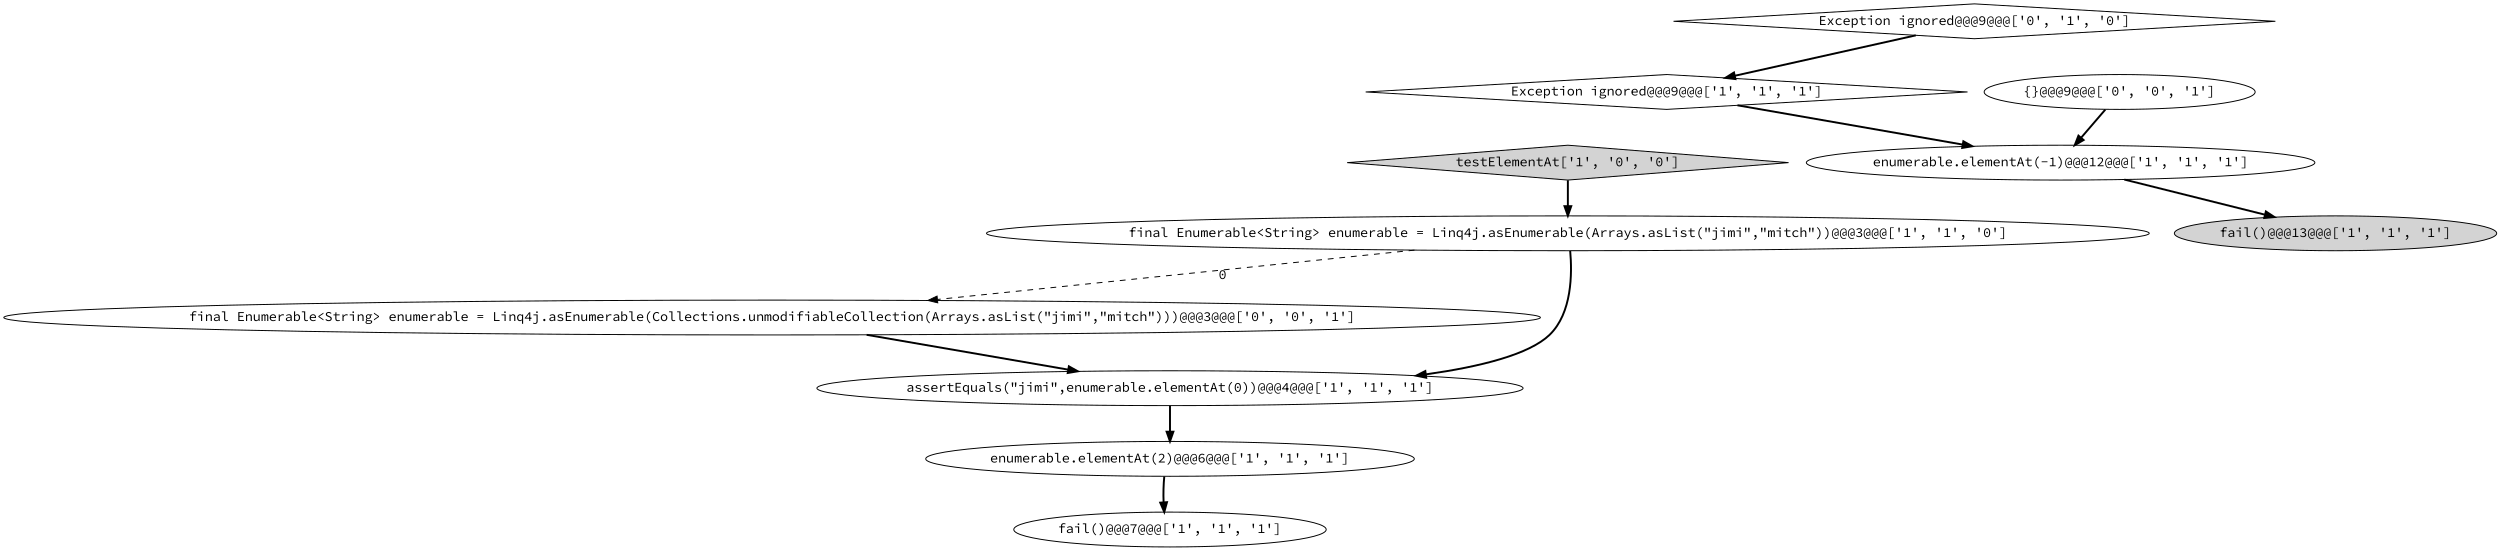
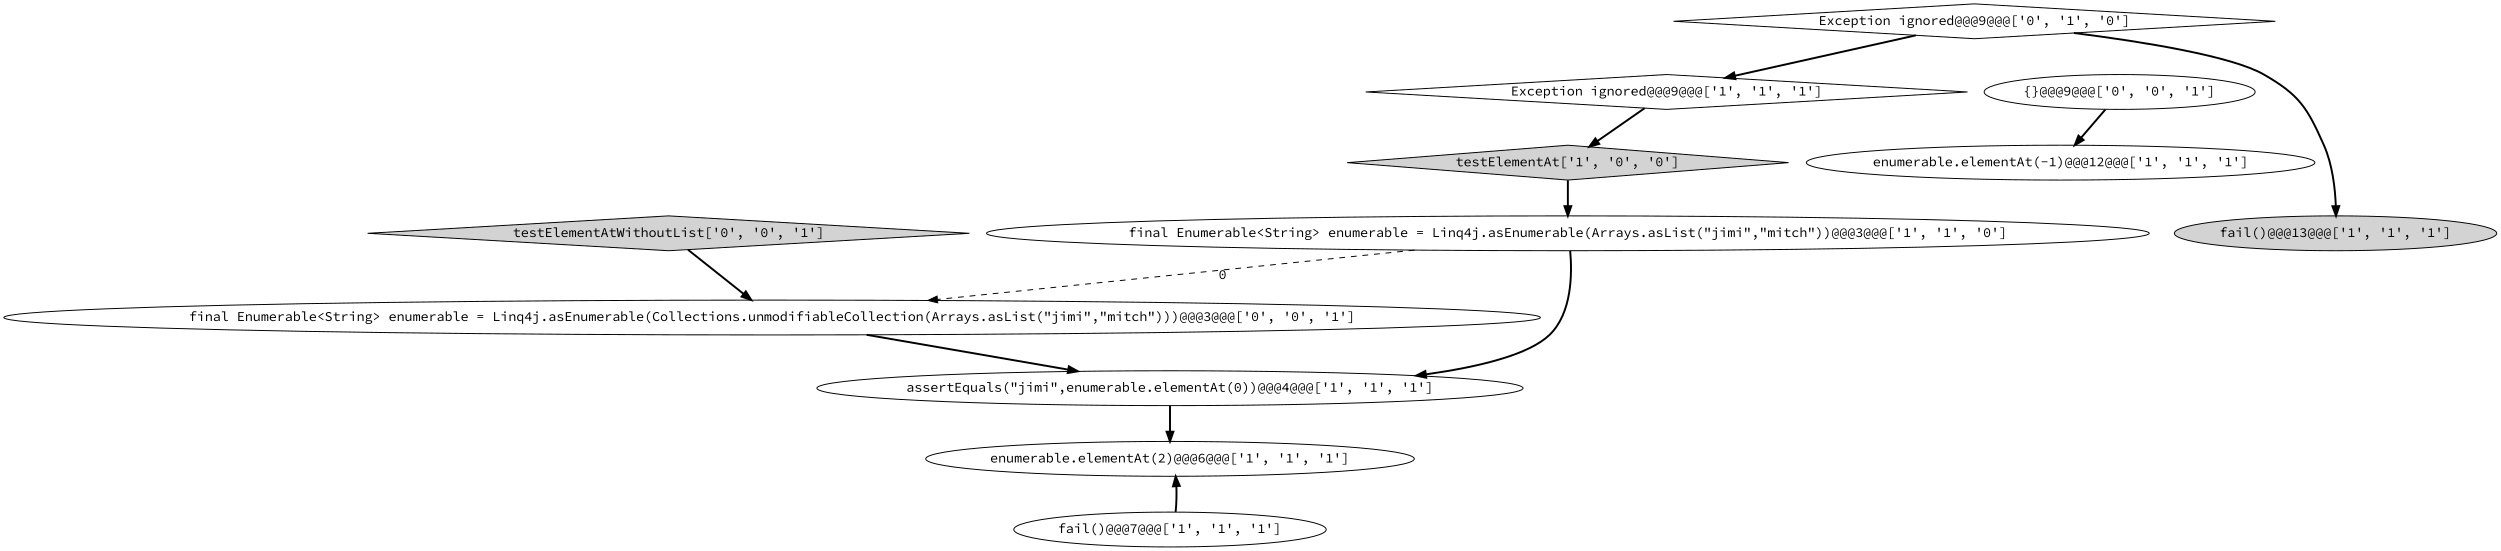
edge "Exception ignored@@@9@@@['1', '1', '1']" -> "enumerable.elementAt(-1)@@@12@@@['1', '1', '1']": now "Exception ignored@@@9@@@['1', '1', '1']" -> "testElementAt['1', '0', '0']"
edge "enumerable.elementAt(-1)@@@12@@@['1', '1', '1']" -> "fail()@@@13@@@['1', '1', '1']": now "Exception ignored@@@9@@@['0', '1', '0']" -> "fail()@@@13@@@['1', '1', '1']"
node "testElementAtWithoutList['0', '0', '1']": added
edge "enumerable.elementAt(2)@@@6@@@['1', '1', '1']" -> "fail()@@@7@@@['1', '1', '1']": reversed
